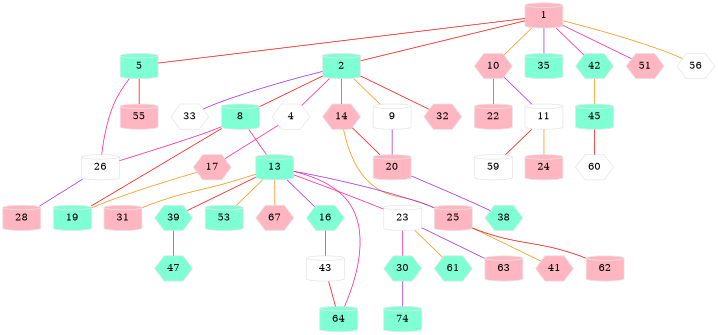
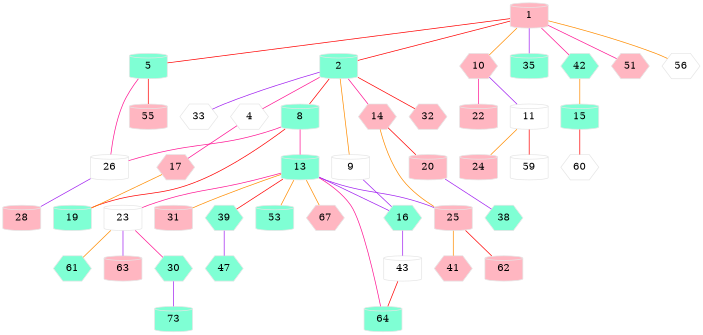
node "45": label "45" -> "15"
edge "9" -- "20": now "9" -- "16"
node "74": label "74" -> "73"
